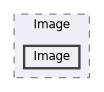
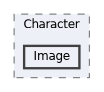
cluster "Image": label "Image" -> "Character"
